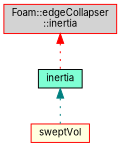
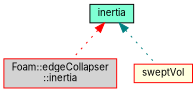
edge "inertia" -> "Foam::edgeCollapser ::inertia": reversed
